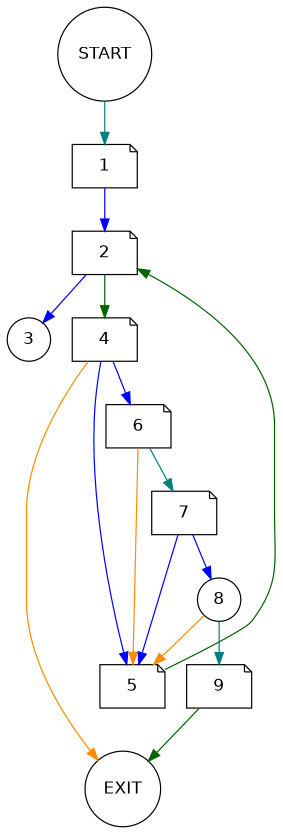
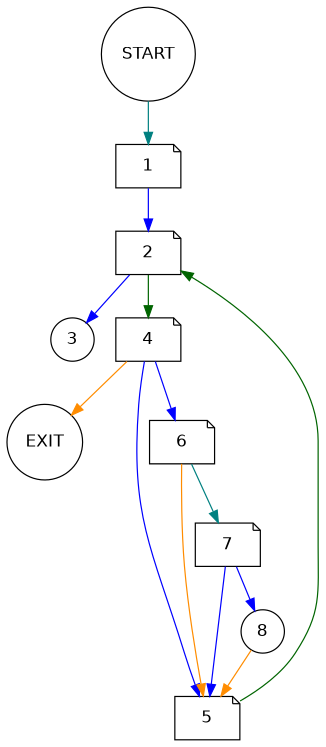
node "9": removed
